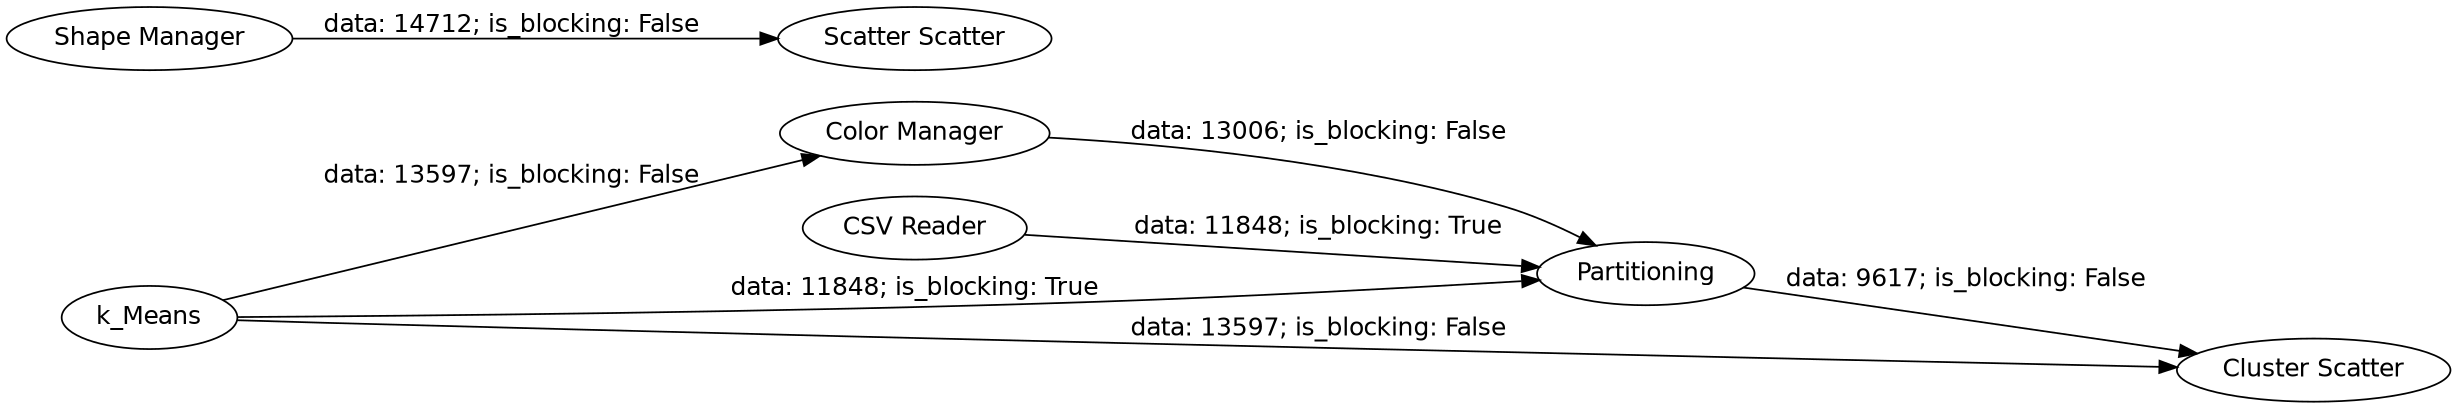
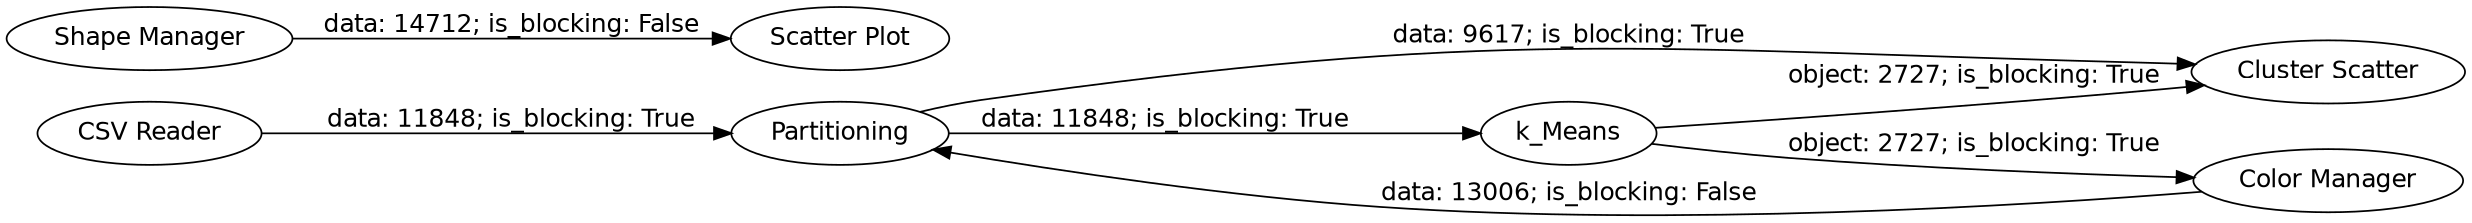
node "Scatter Scatter": label "Scatter Scatter" -> "Scatter Plot"
edge "k_Means" -> "Color Manager": label "data: 13597; is_blocking: False" -> "object: 2727; is_blocking: True"
edge "Partitioning" -> "Cluster Scatter": label "data: 9617; is_blocking: False" -> "data: 9617; is_blocking: True"
edge "k_Means" -> "Partitioning": reversed
edge "k_Means" -> "Cluster Scatter": label "data: 13597; is_blocking: False" -> "object: 2727; is_blocking: True"
